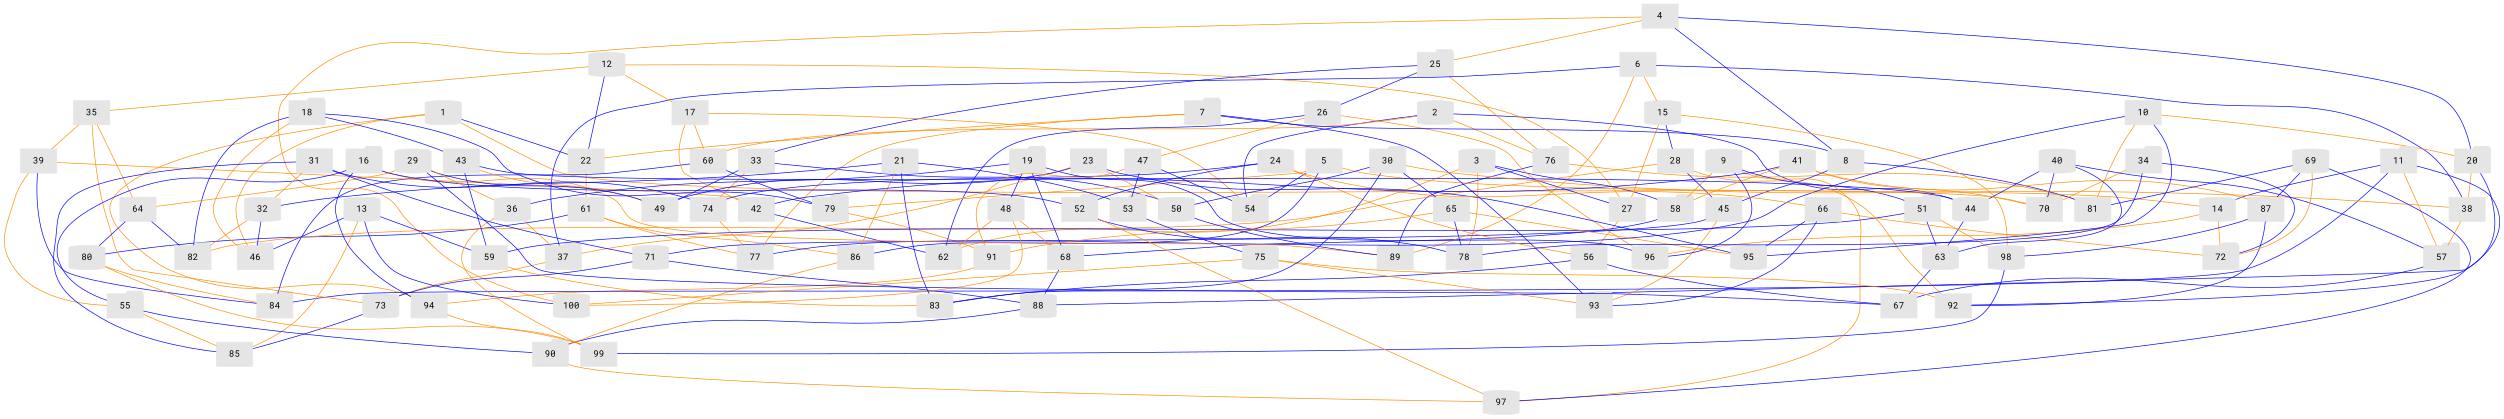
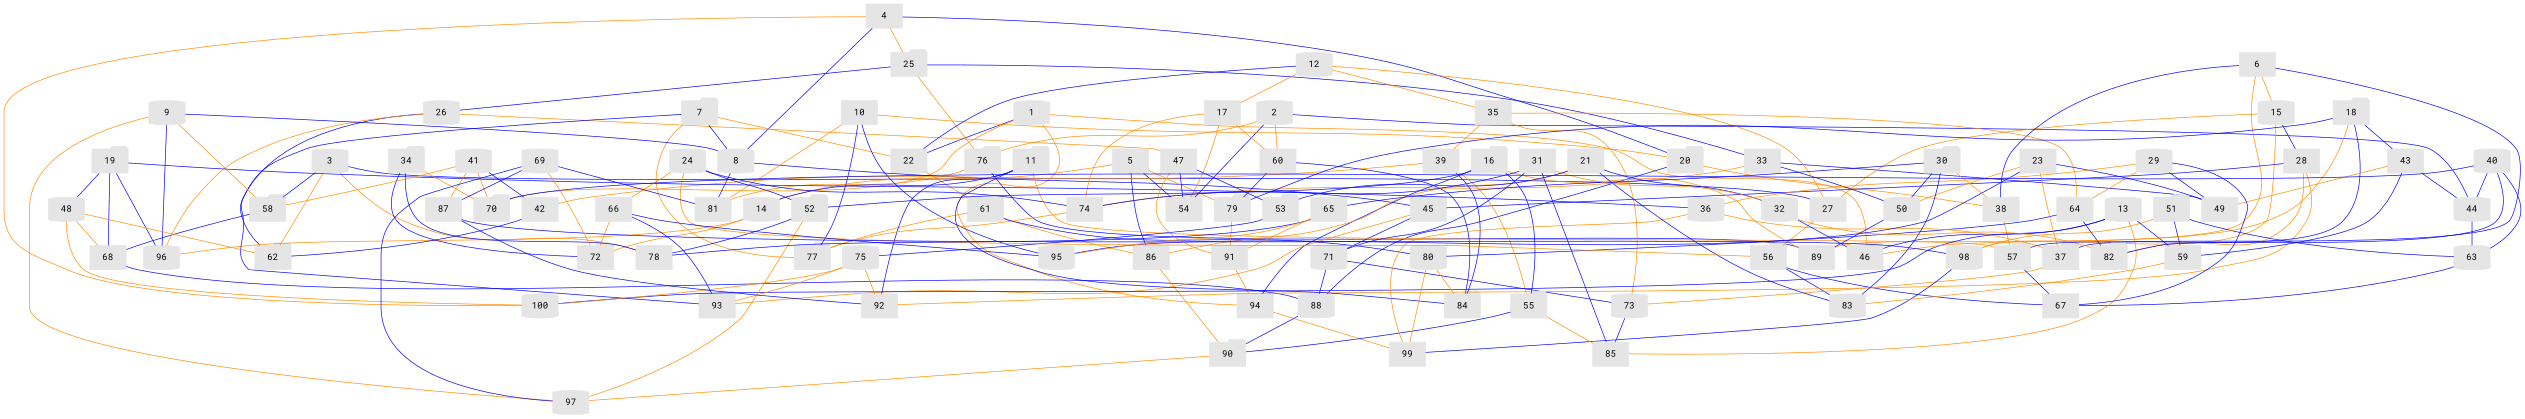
edge "17" -- "42": now "17" -- "74"
edge "9" -- "51": now "9" -- "8"
